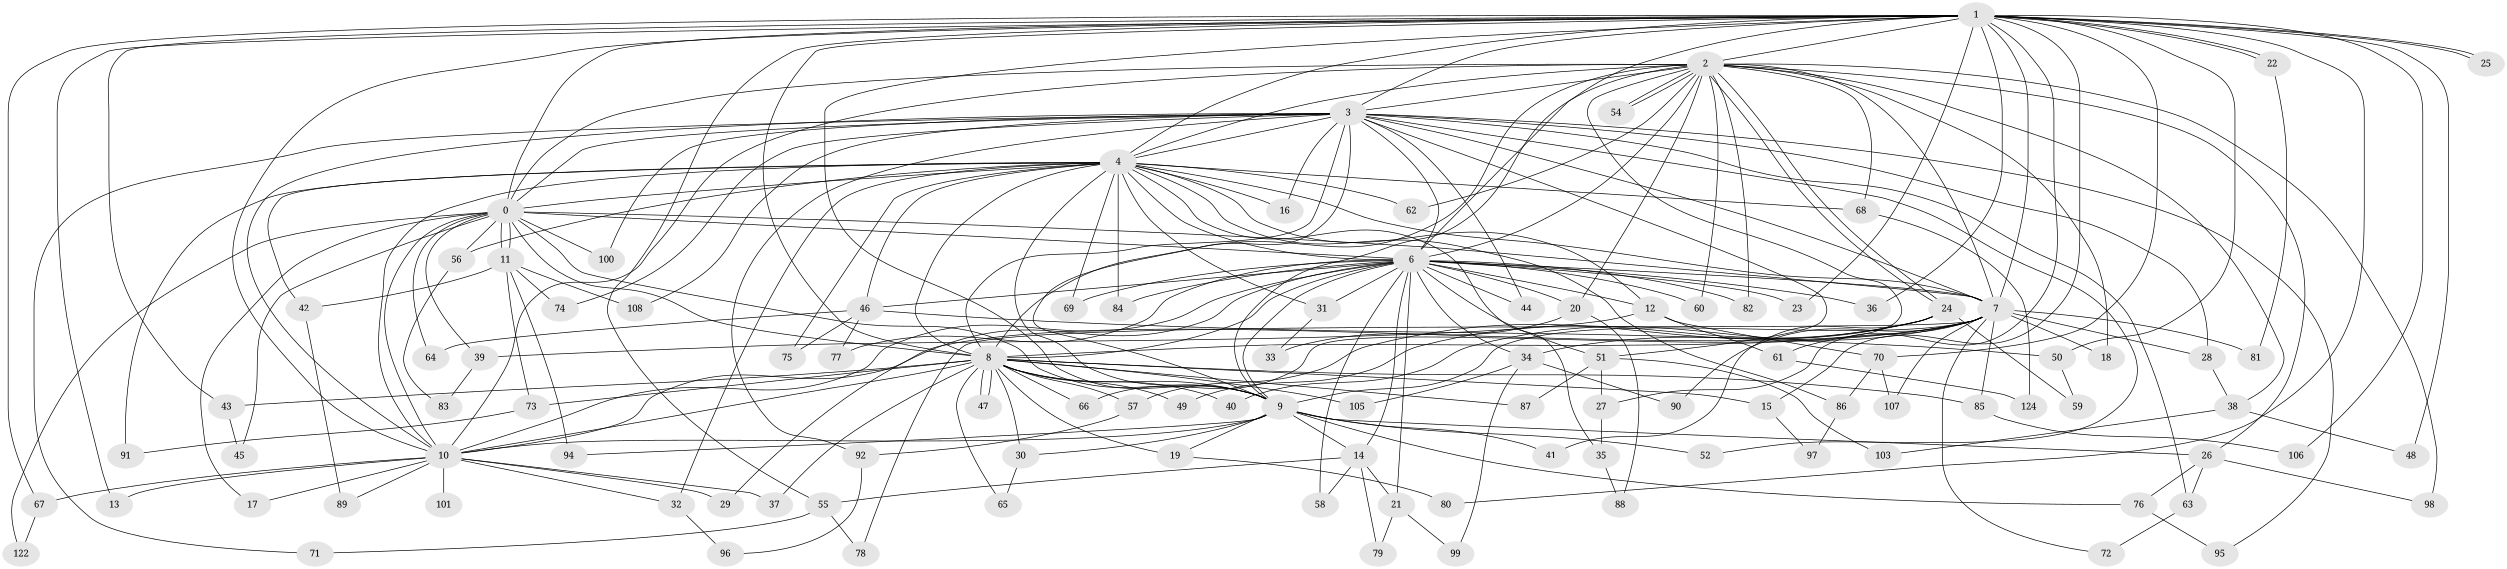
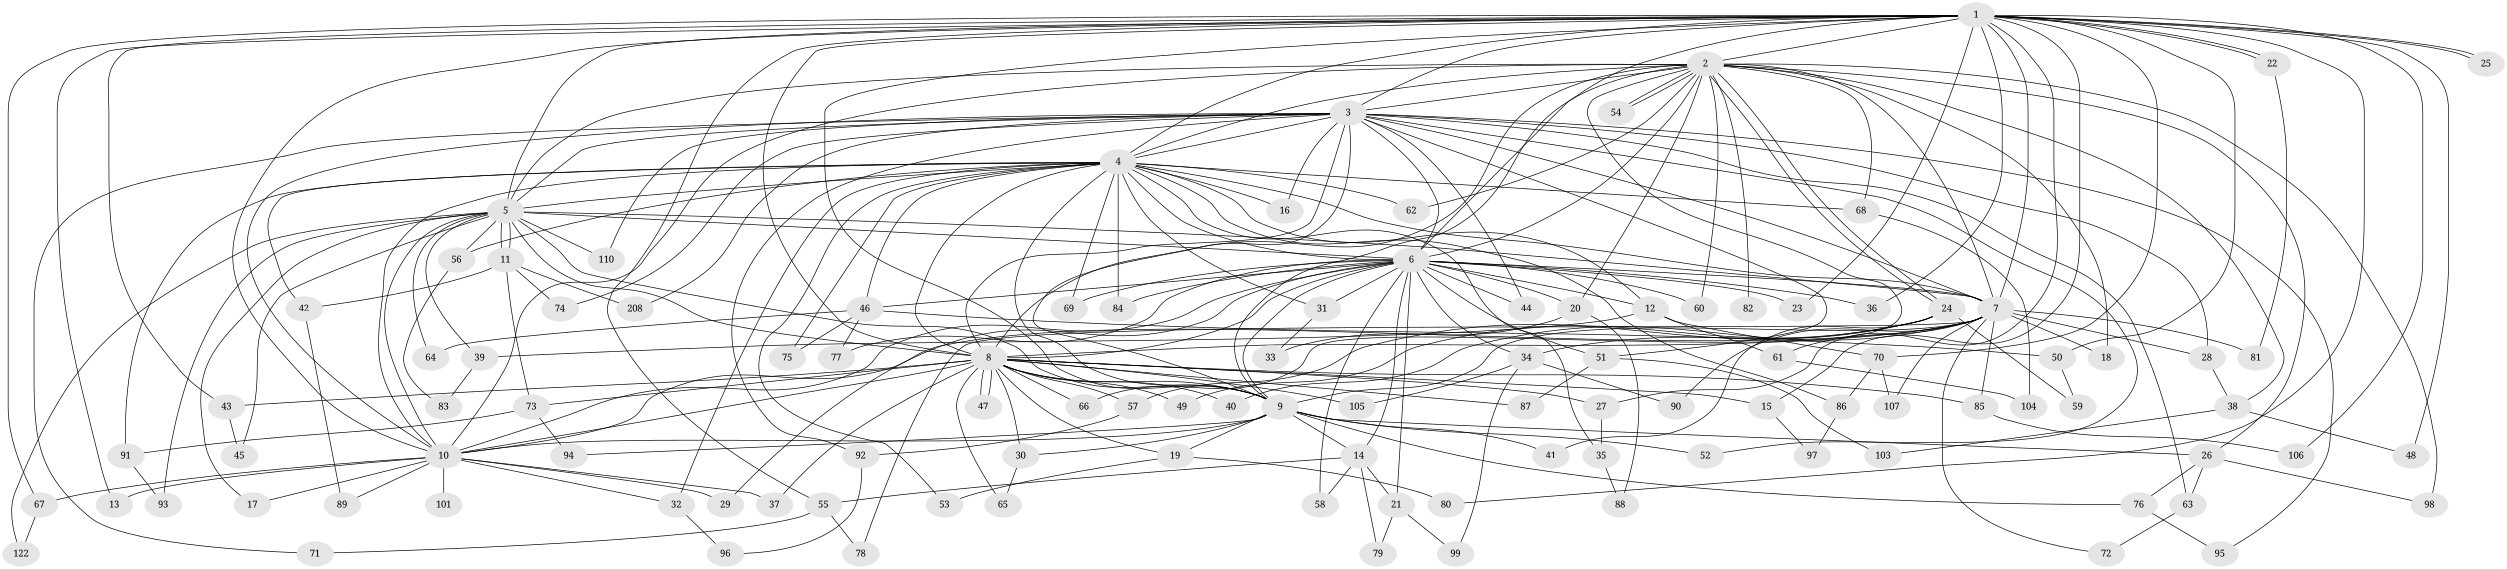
node "0": label "0" -> "5"
node "100": label "100" -> "110"
edge "6" -- "82": removed
node "108": label "108" -> "208"
edge "11" -- "94": now "73" -- "94"
edge "51" -- "27": now "8" -- "27"
node "124": label "124" -> "104"
node "93": added
node "53": added
